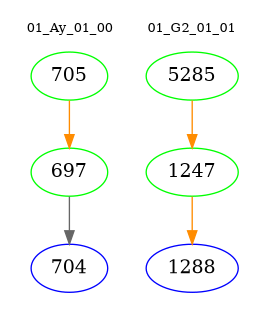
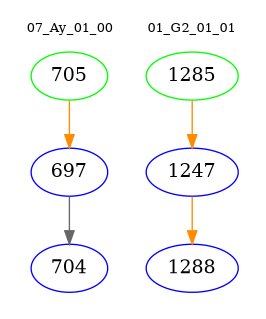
cluster "01_Ay_01_00": label "01_Ay_01_00" -> "07_Ay_01_00"
node "5285": label "5285" -> "1285"
node "697": color green -> blue
node "1247": color green -> blue
